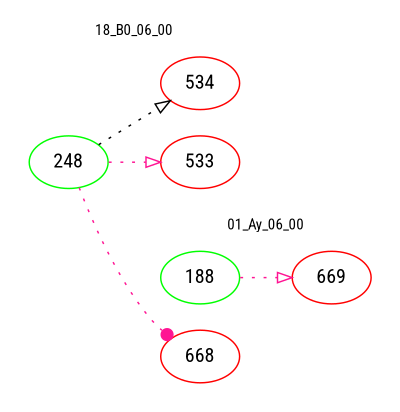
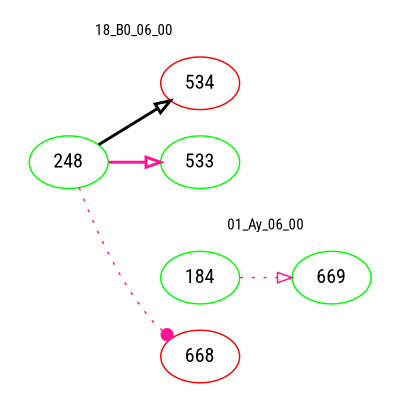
edge "248" -> "534": style dotted -> bold
edge "248" -> "533": style dotted -> bold
node "533": color red -> green
node "188": label "188" -> "184"
node "669": color red -> green
